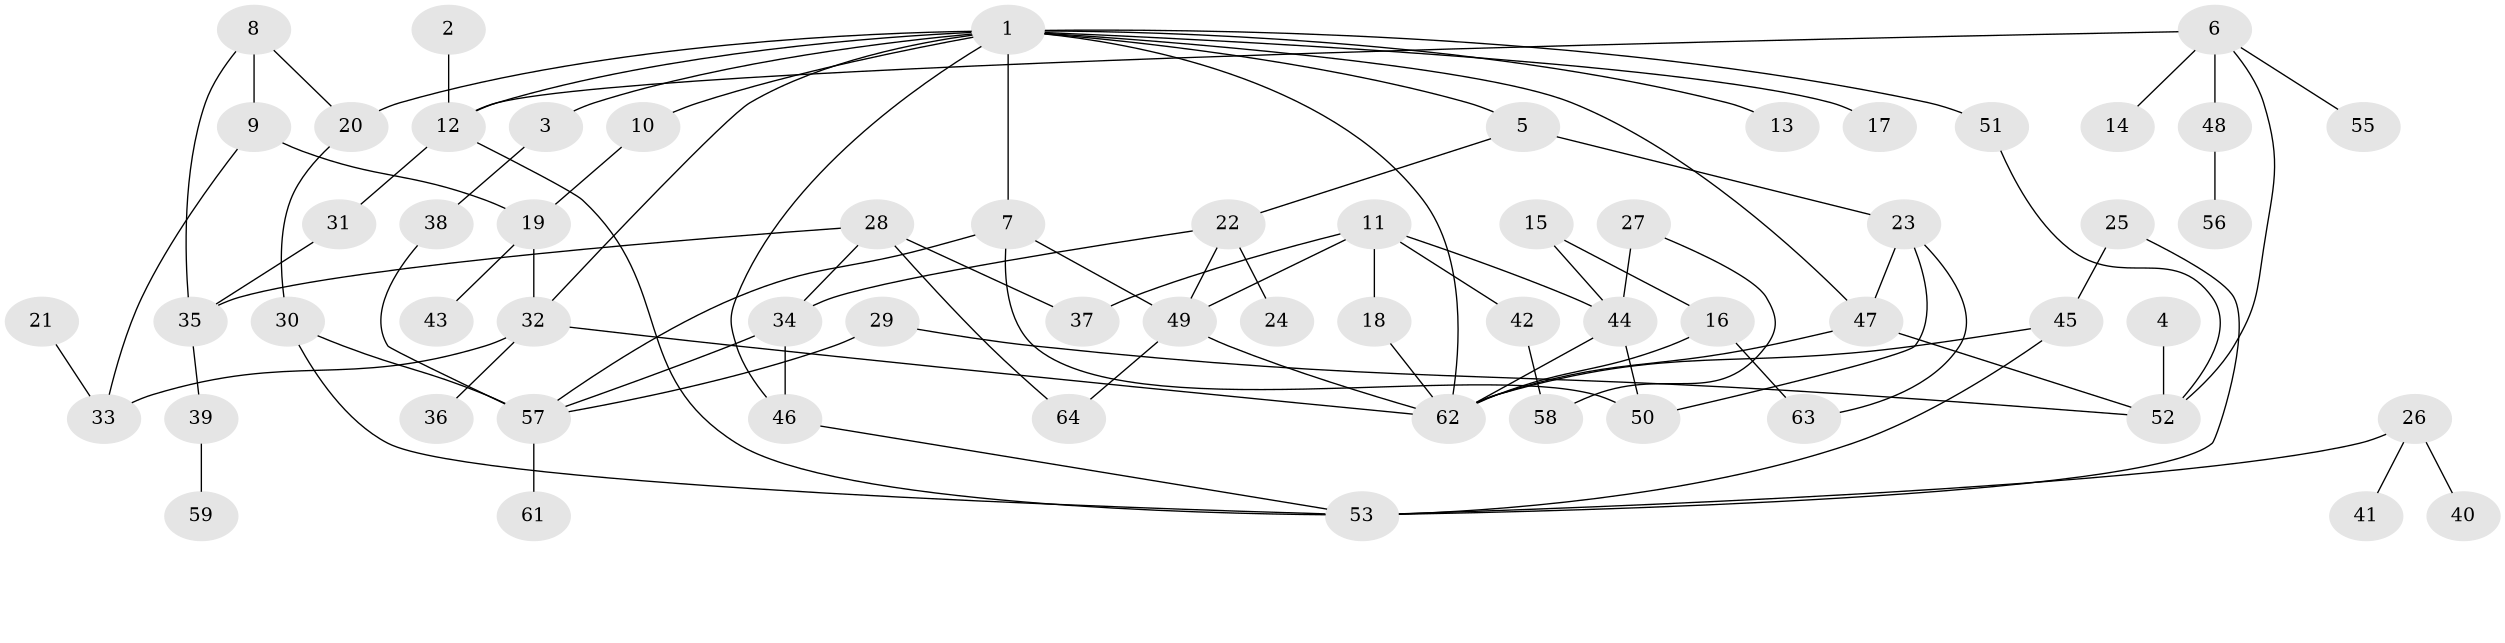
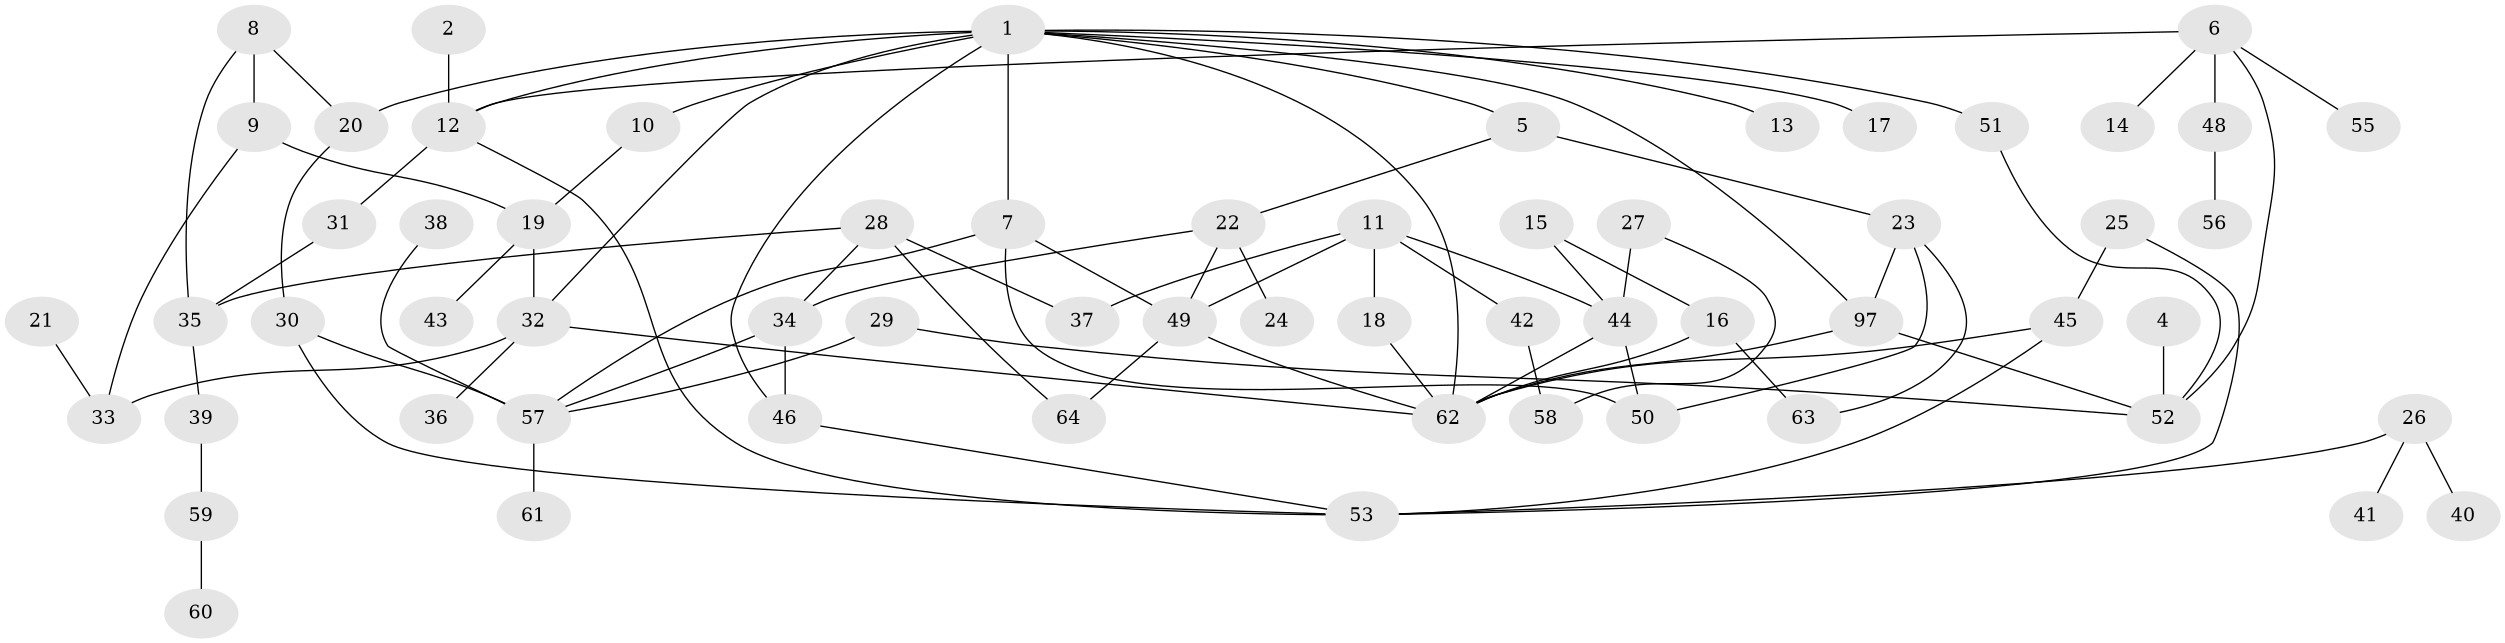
node "3": removed
node "47": label "47" -> "97"
node "60": added
